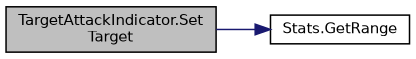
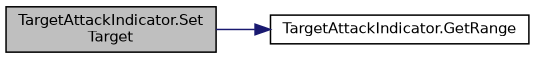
node "Stats.GetRange": label "Stats.GetRange" -> "TargetAttackIndicator.GetRange"
